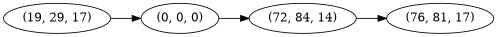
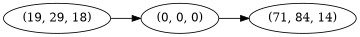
node "(19, 29, 17)": label "(19, 29, 17)" -> "(19, 29, 18)"
node "(72, 84, 14)": label "(72, 84, 14)" -> "(71, 84, 14)"
node "(76, 81, 17)": removed
